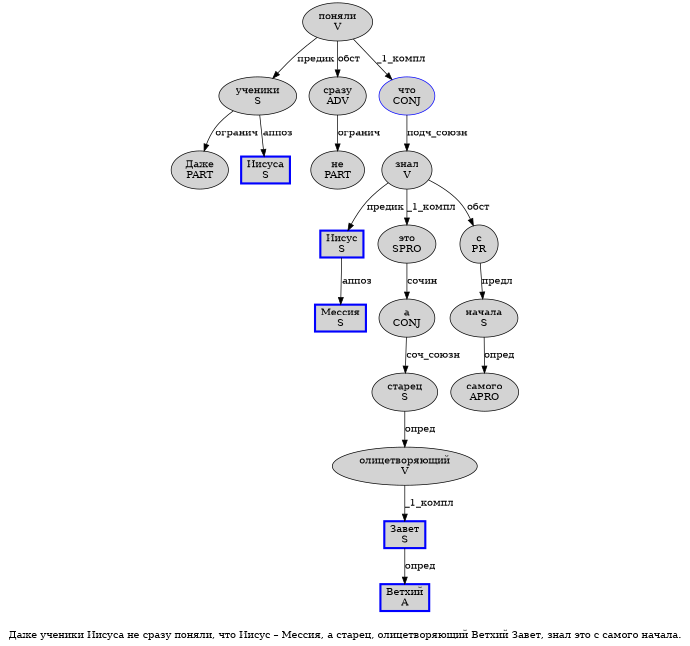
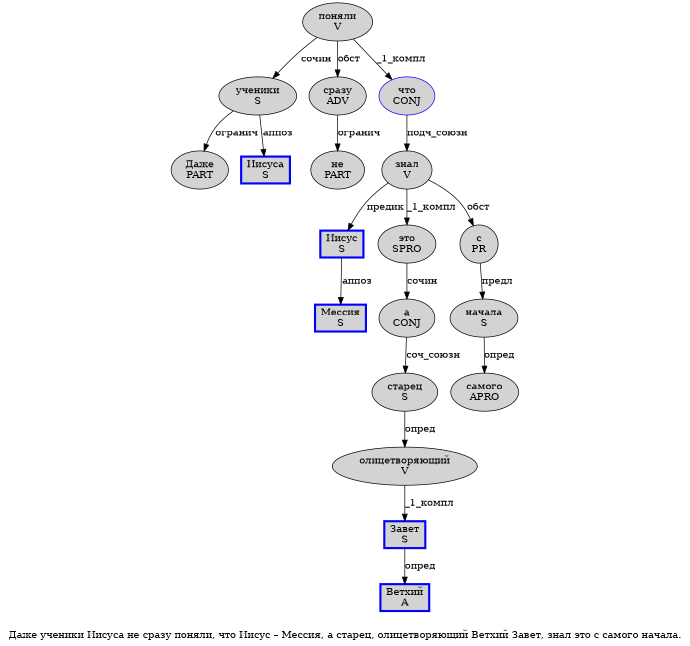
edge "поняли V" -> "ученики S": label "предик" -> "сочин"
